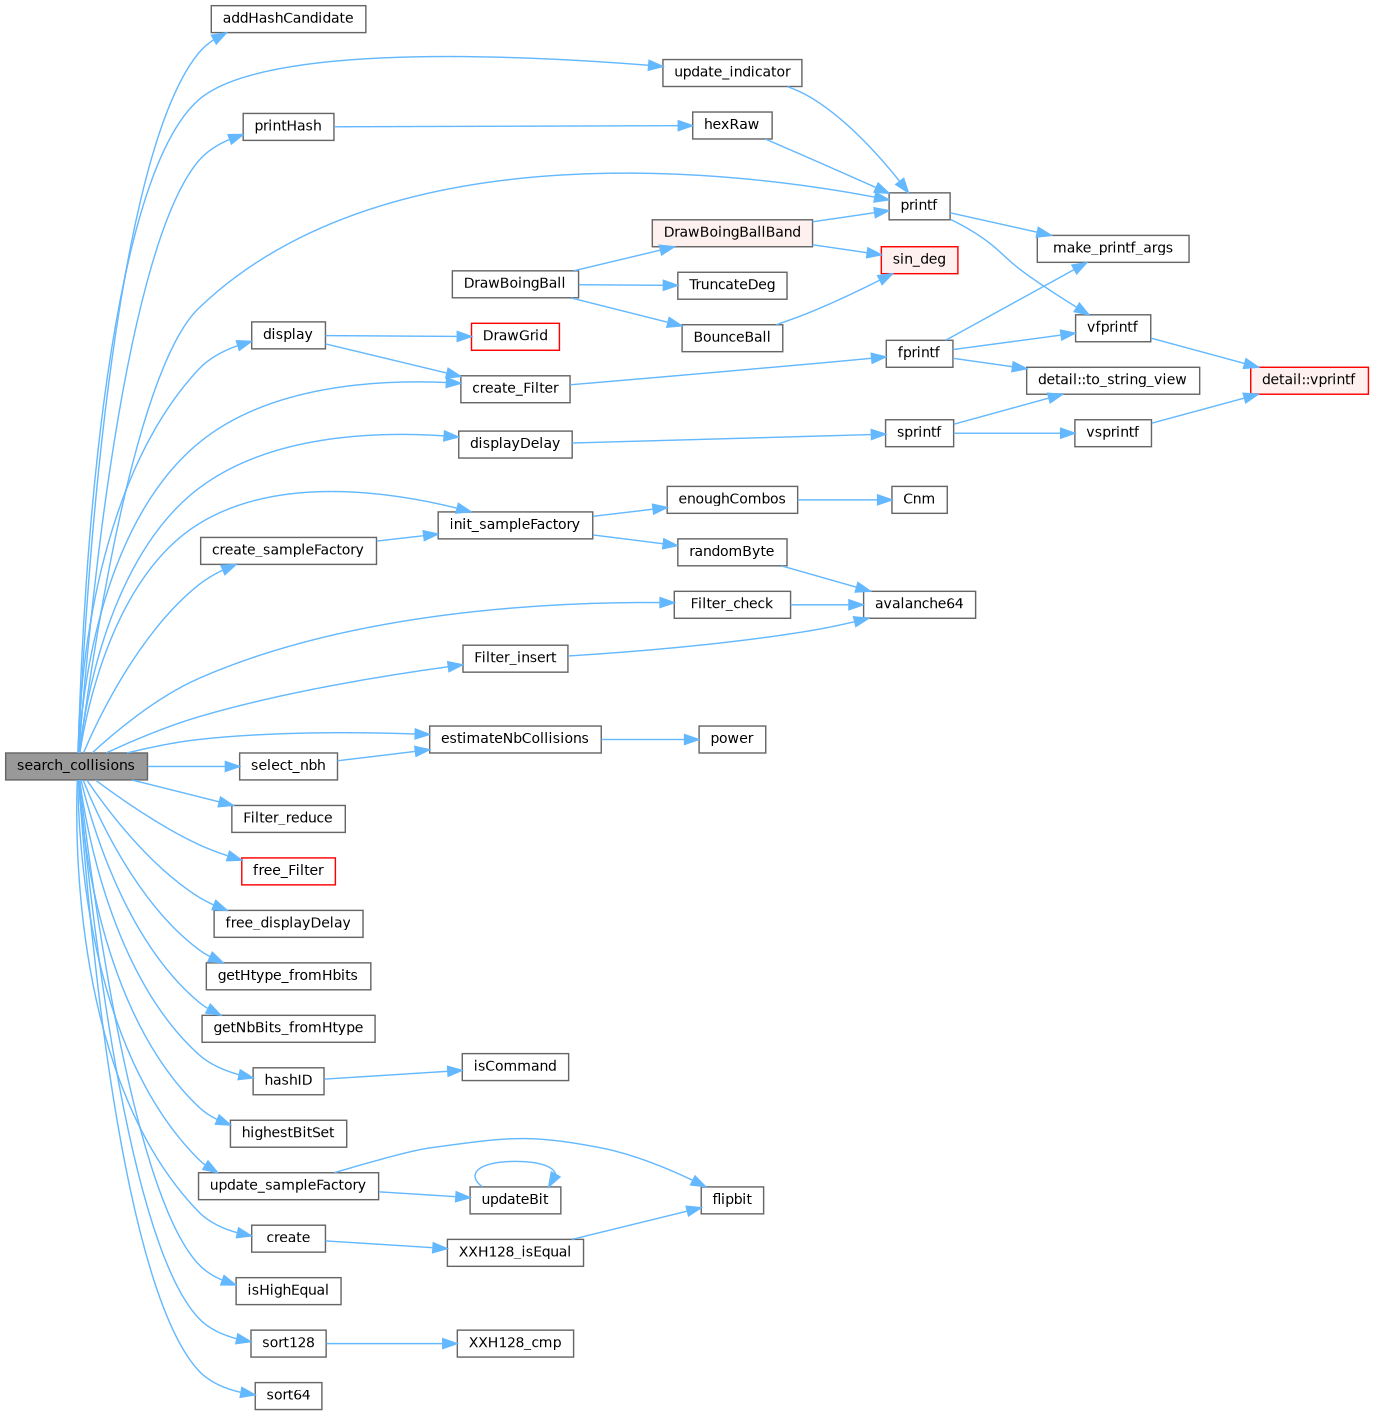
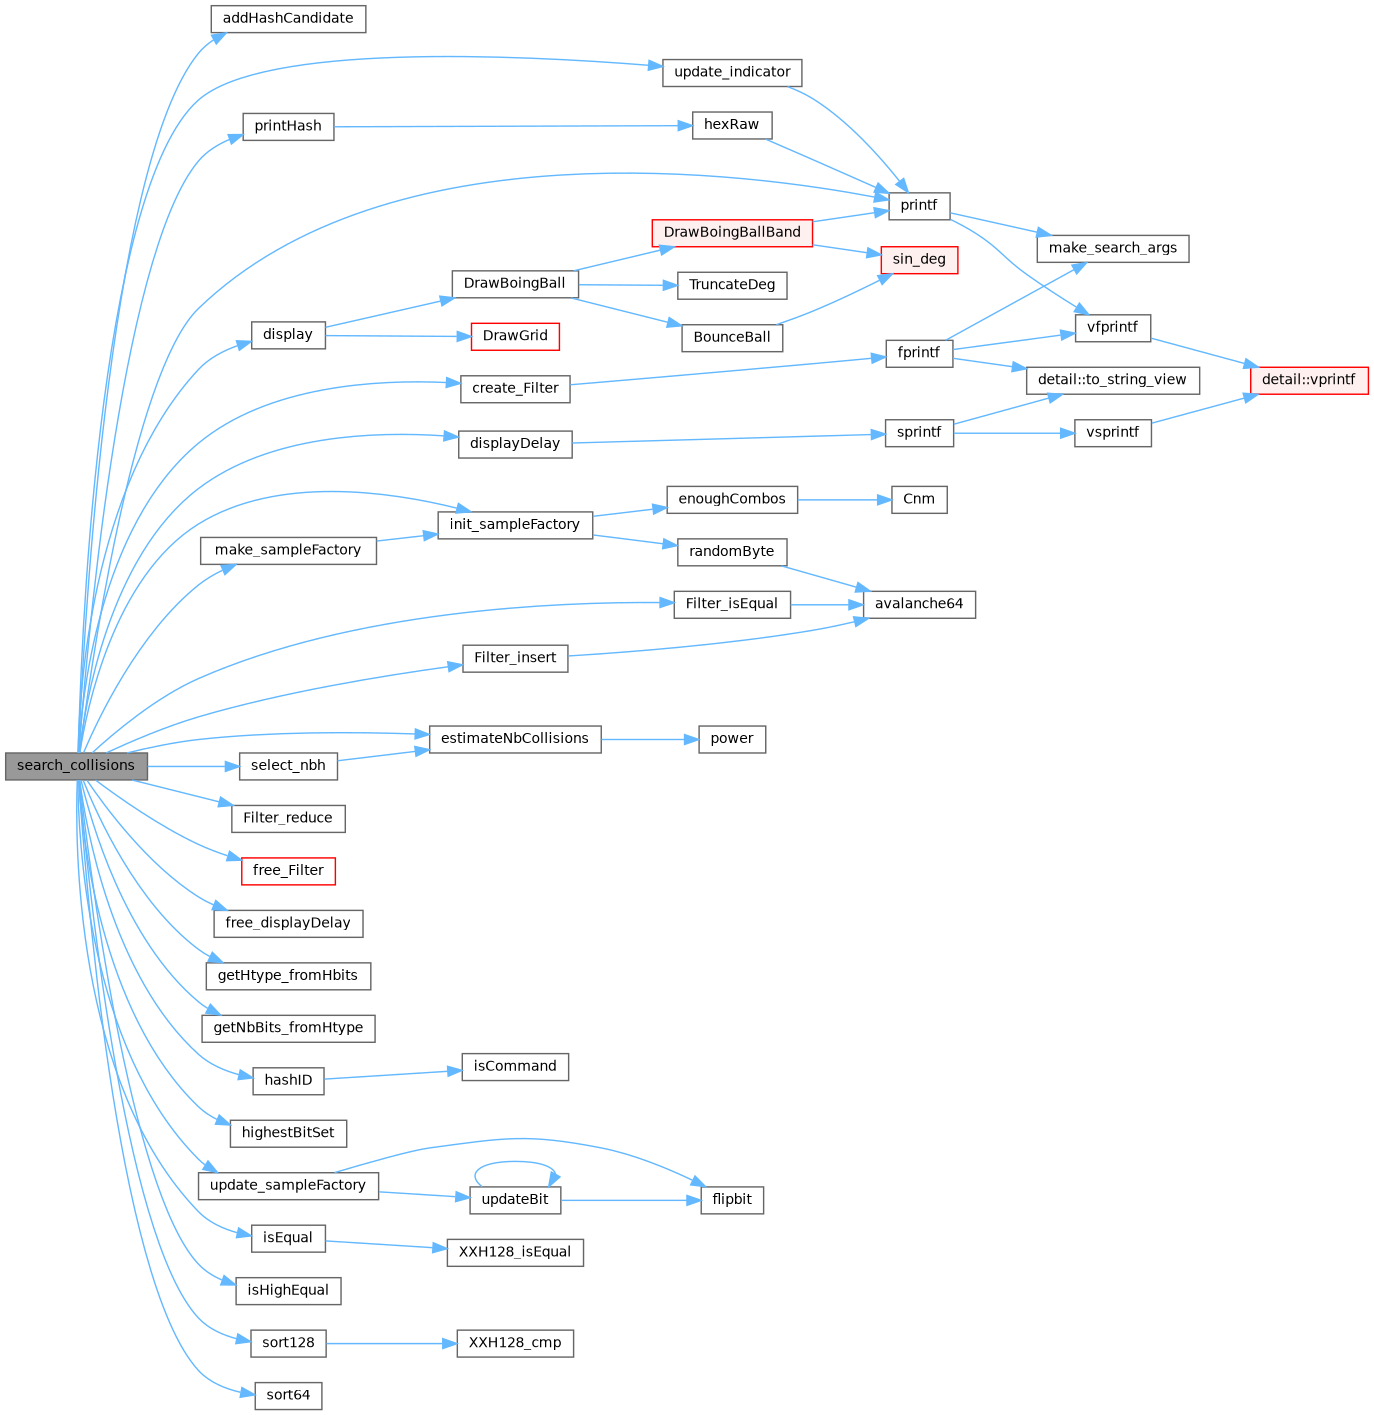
node "DrawBoingBallBand": color grey40 -> red
node "make_printf_args": label "make_printf_args" -> "make_search_args"
edge "display" -> "create_Filter": now "display" -> "DrawBoingBall"
node "create_sampleFactory": label "create_sampleFactory" -> "make_sampleFactory"
node "Filter_check": label "Filter_check" -> "Filter_isEqual"
edge "XXH128_isEqual" -> "flipbit": now "updateBit" -> "flipbit"
node "create": label "create" -> "isEqual"
